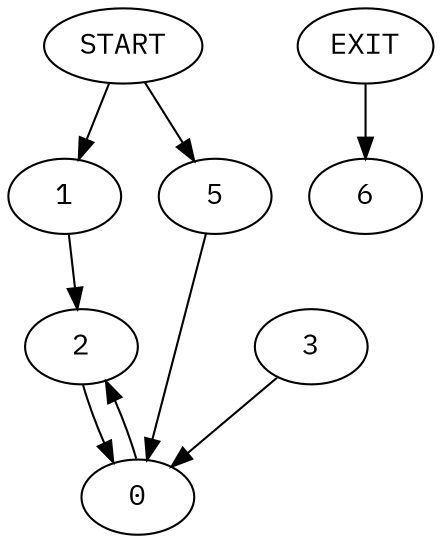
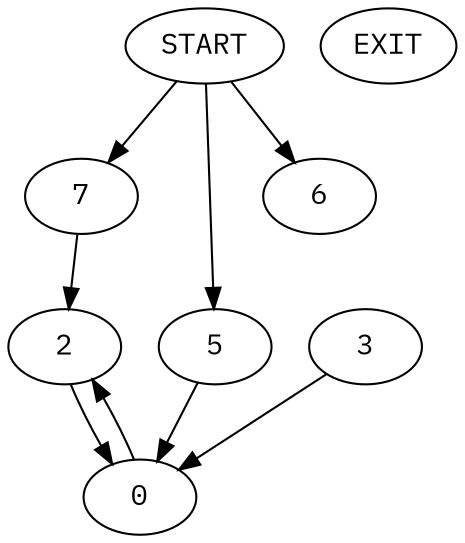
edge "EXIT" -> "6": now "START" -> "6"
node "1": label "1" -> "7"
